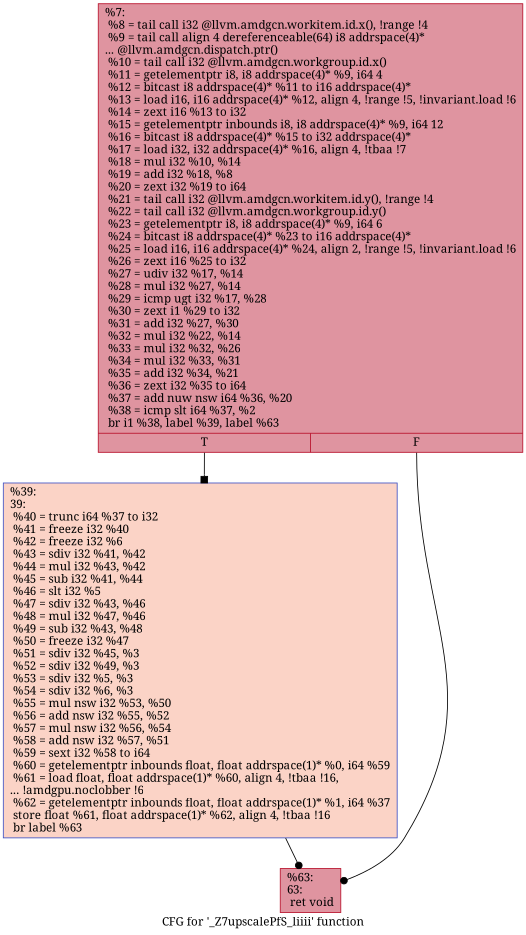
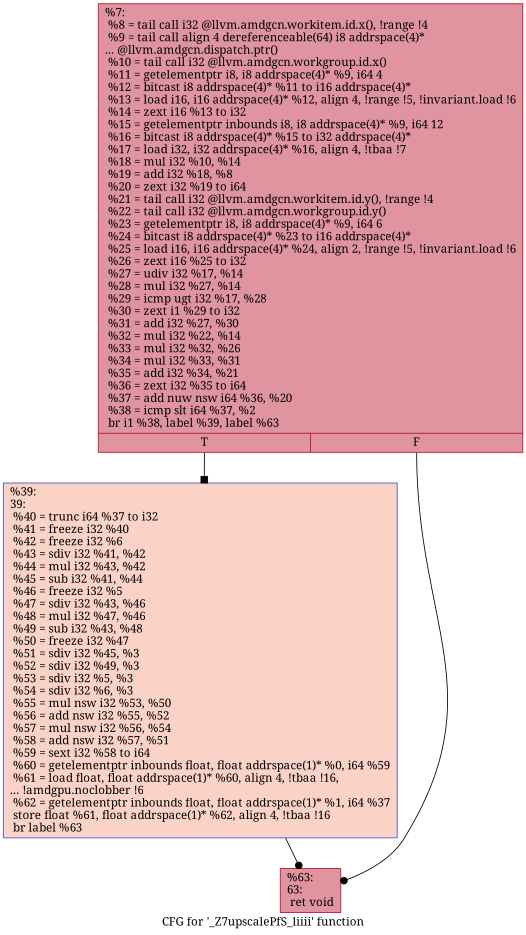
node "%39:": text "%46 = slt i32 %5" -> "%46 = freeze i32 %5"
